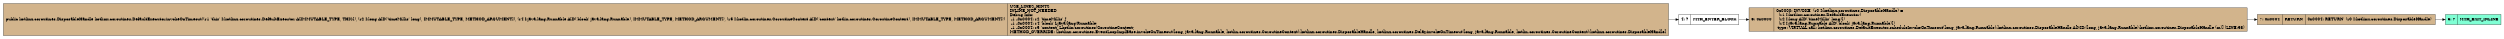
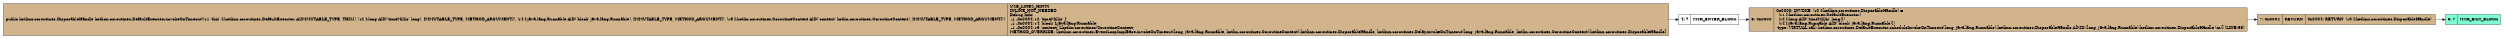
node "5: ?": text "MTH_EXIT_INLINE" -> "MTH_EXIT_BLOCK"
